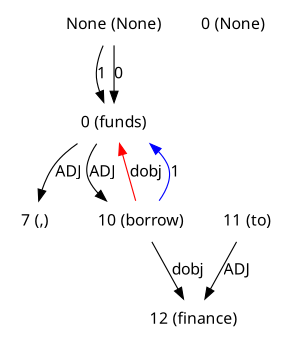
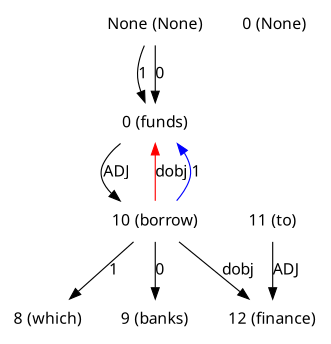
node "7 (,)": removed
node "8 (which)": added
node "9 (banks)": added
